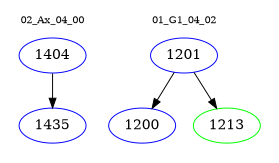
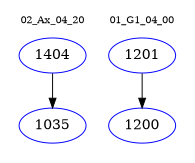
cluster "02_Ax_04_00": label "02_Ax_04_00" -> "02_Ax_04_20"
cluster "01_G1_04_02": label "01_G1_04_02" -> "01_G1_04_00"
node "1435": label "1435" -> "1035"
node "1213": removed
